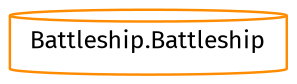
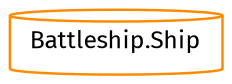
node "Battleship.Battleship": label "Battleship.Battleship" -> "Battleship.Ship"
